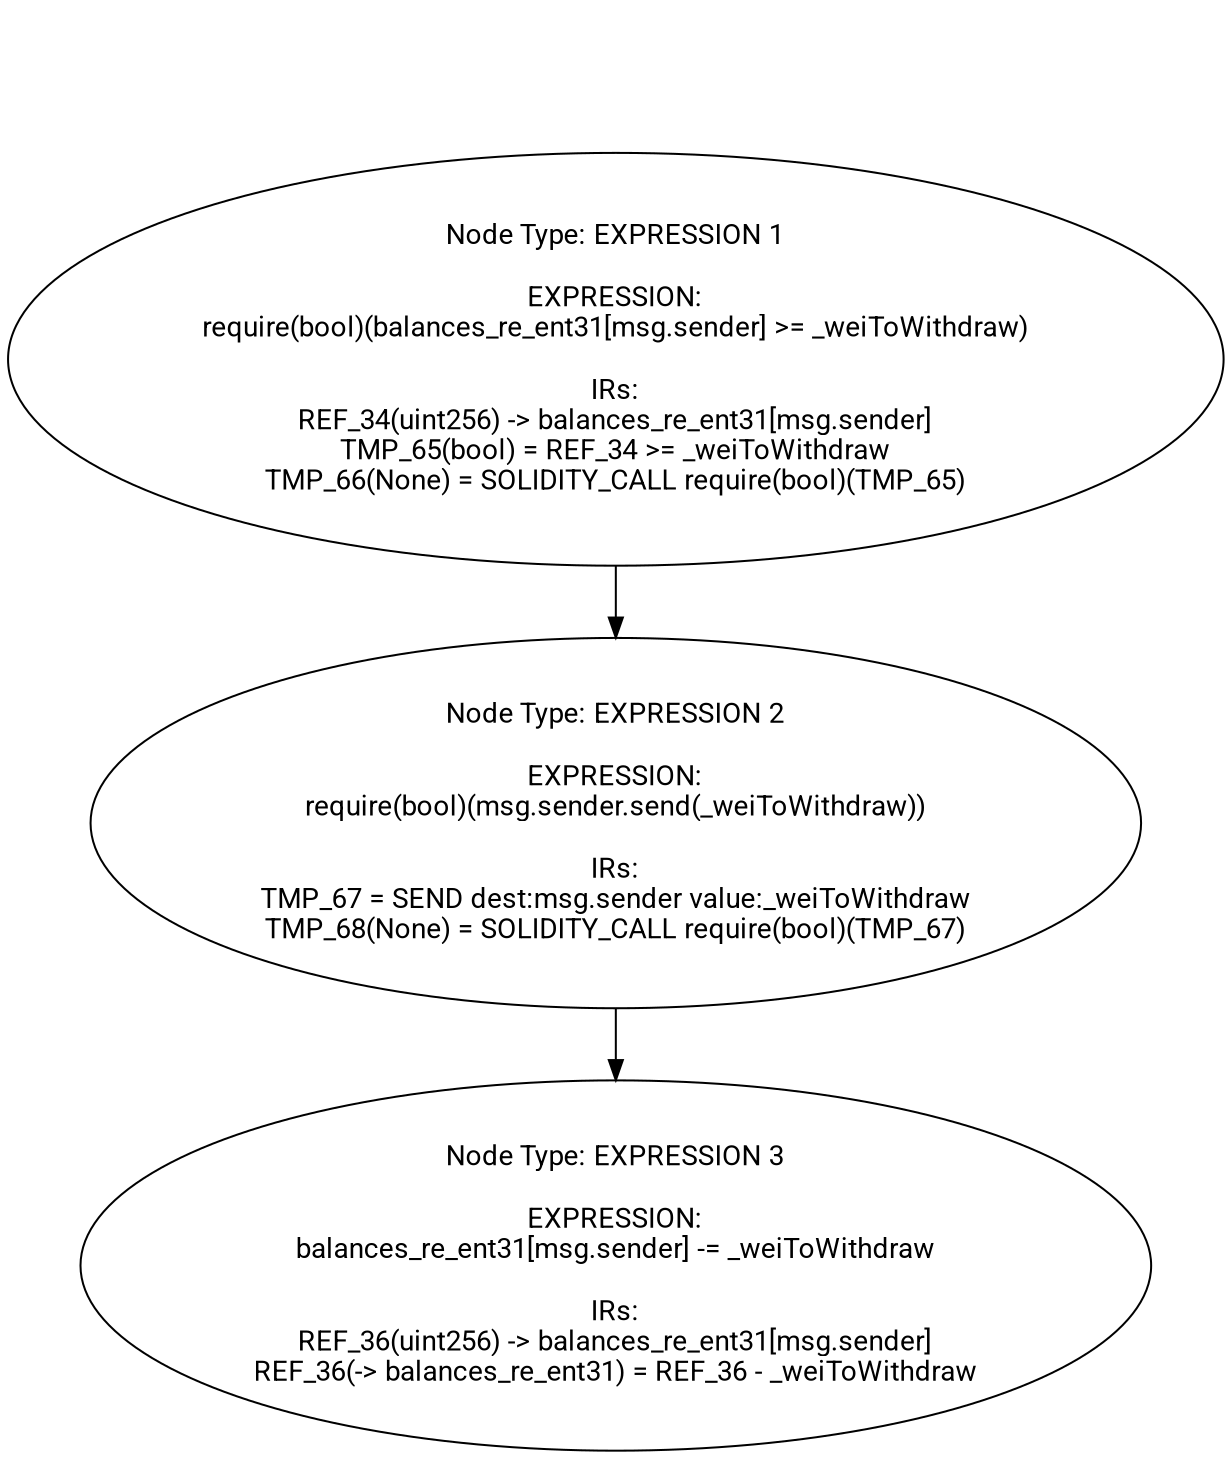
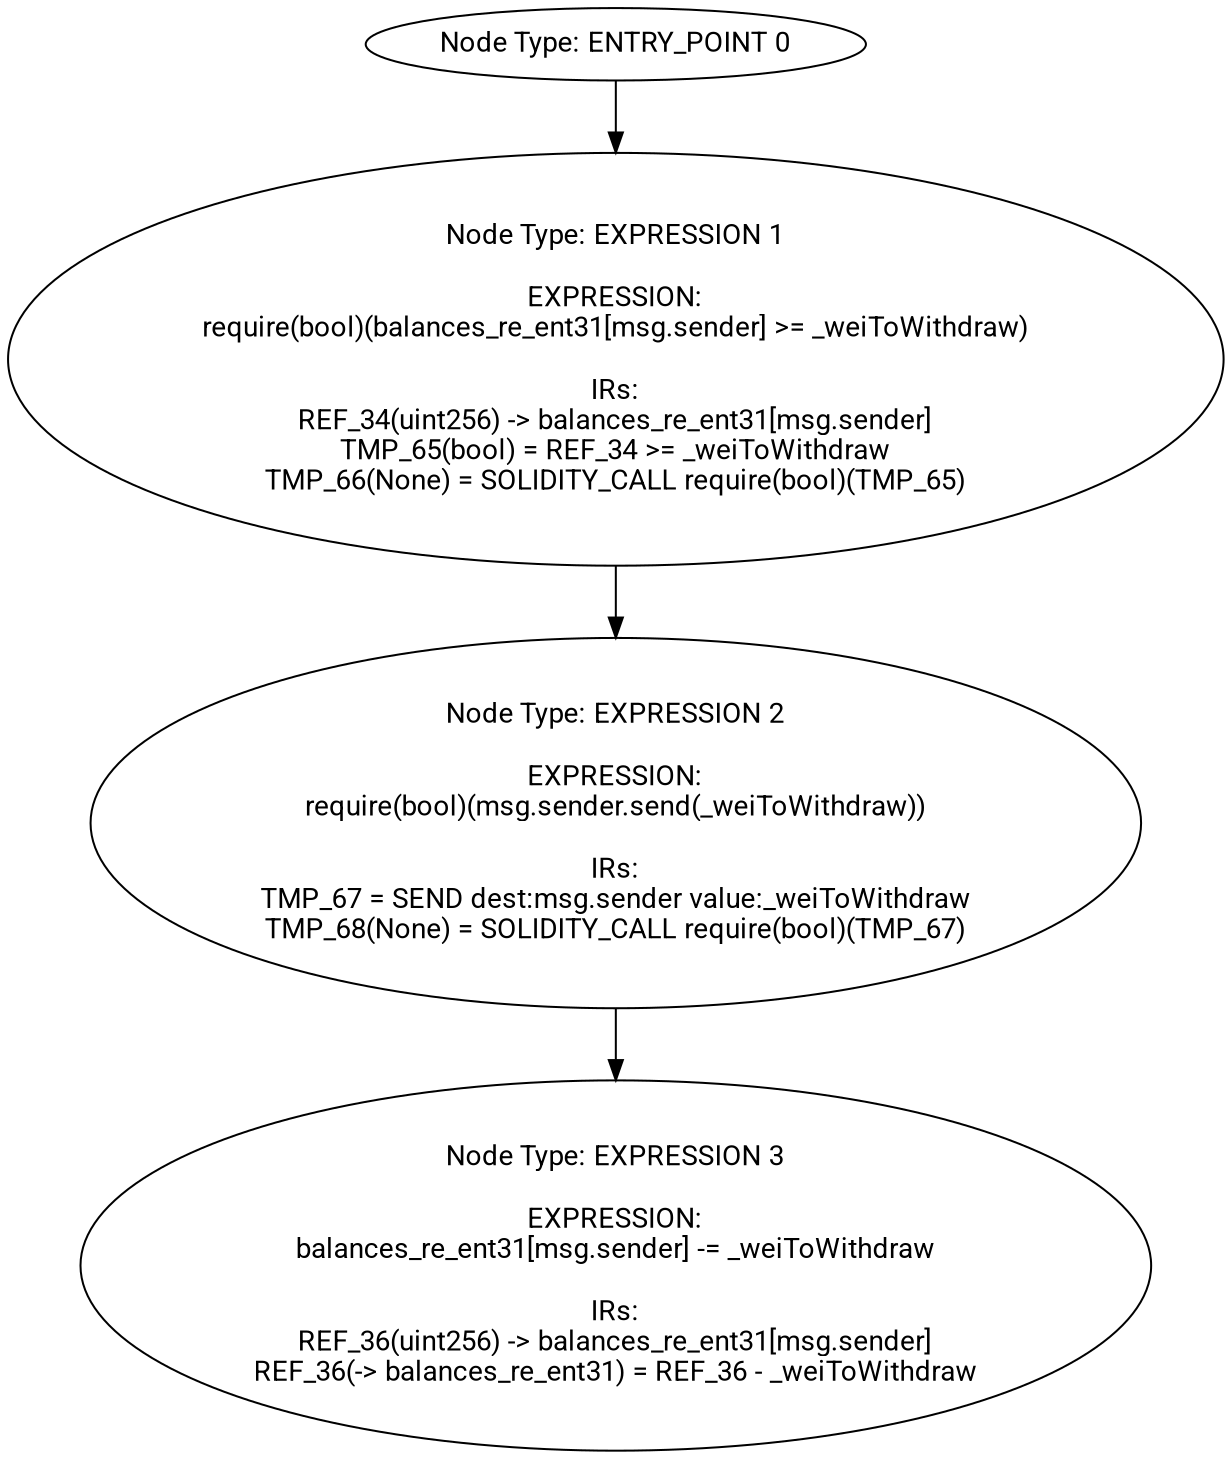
node "Node Type: ENTRY_POINT 0": added
